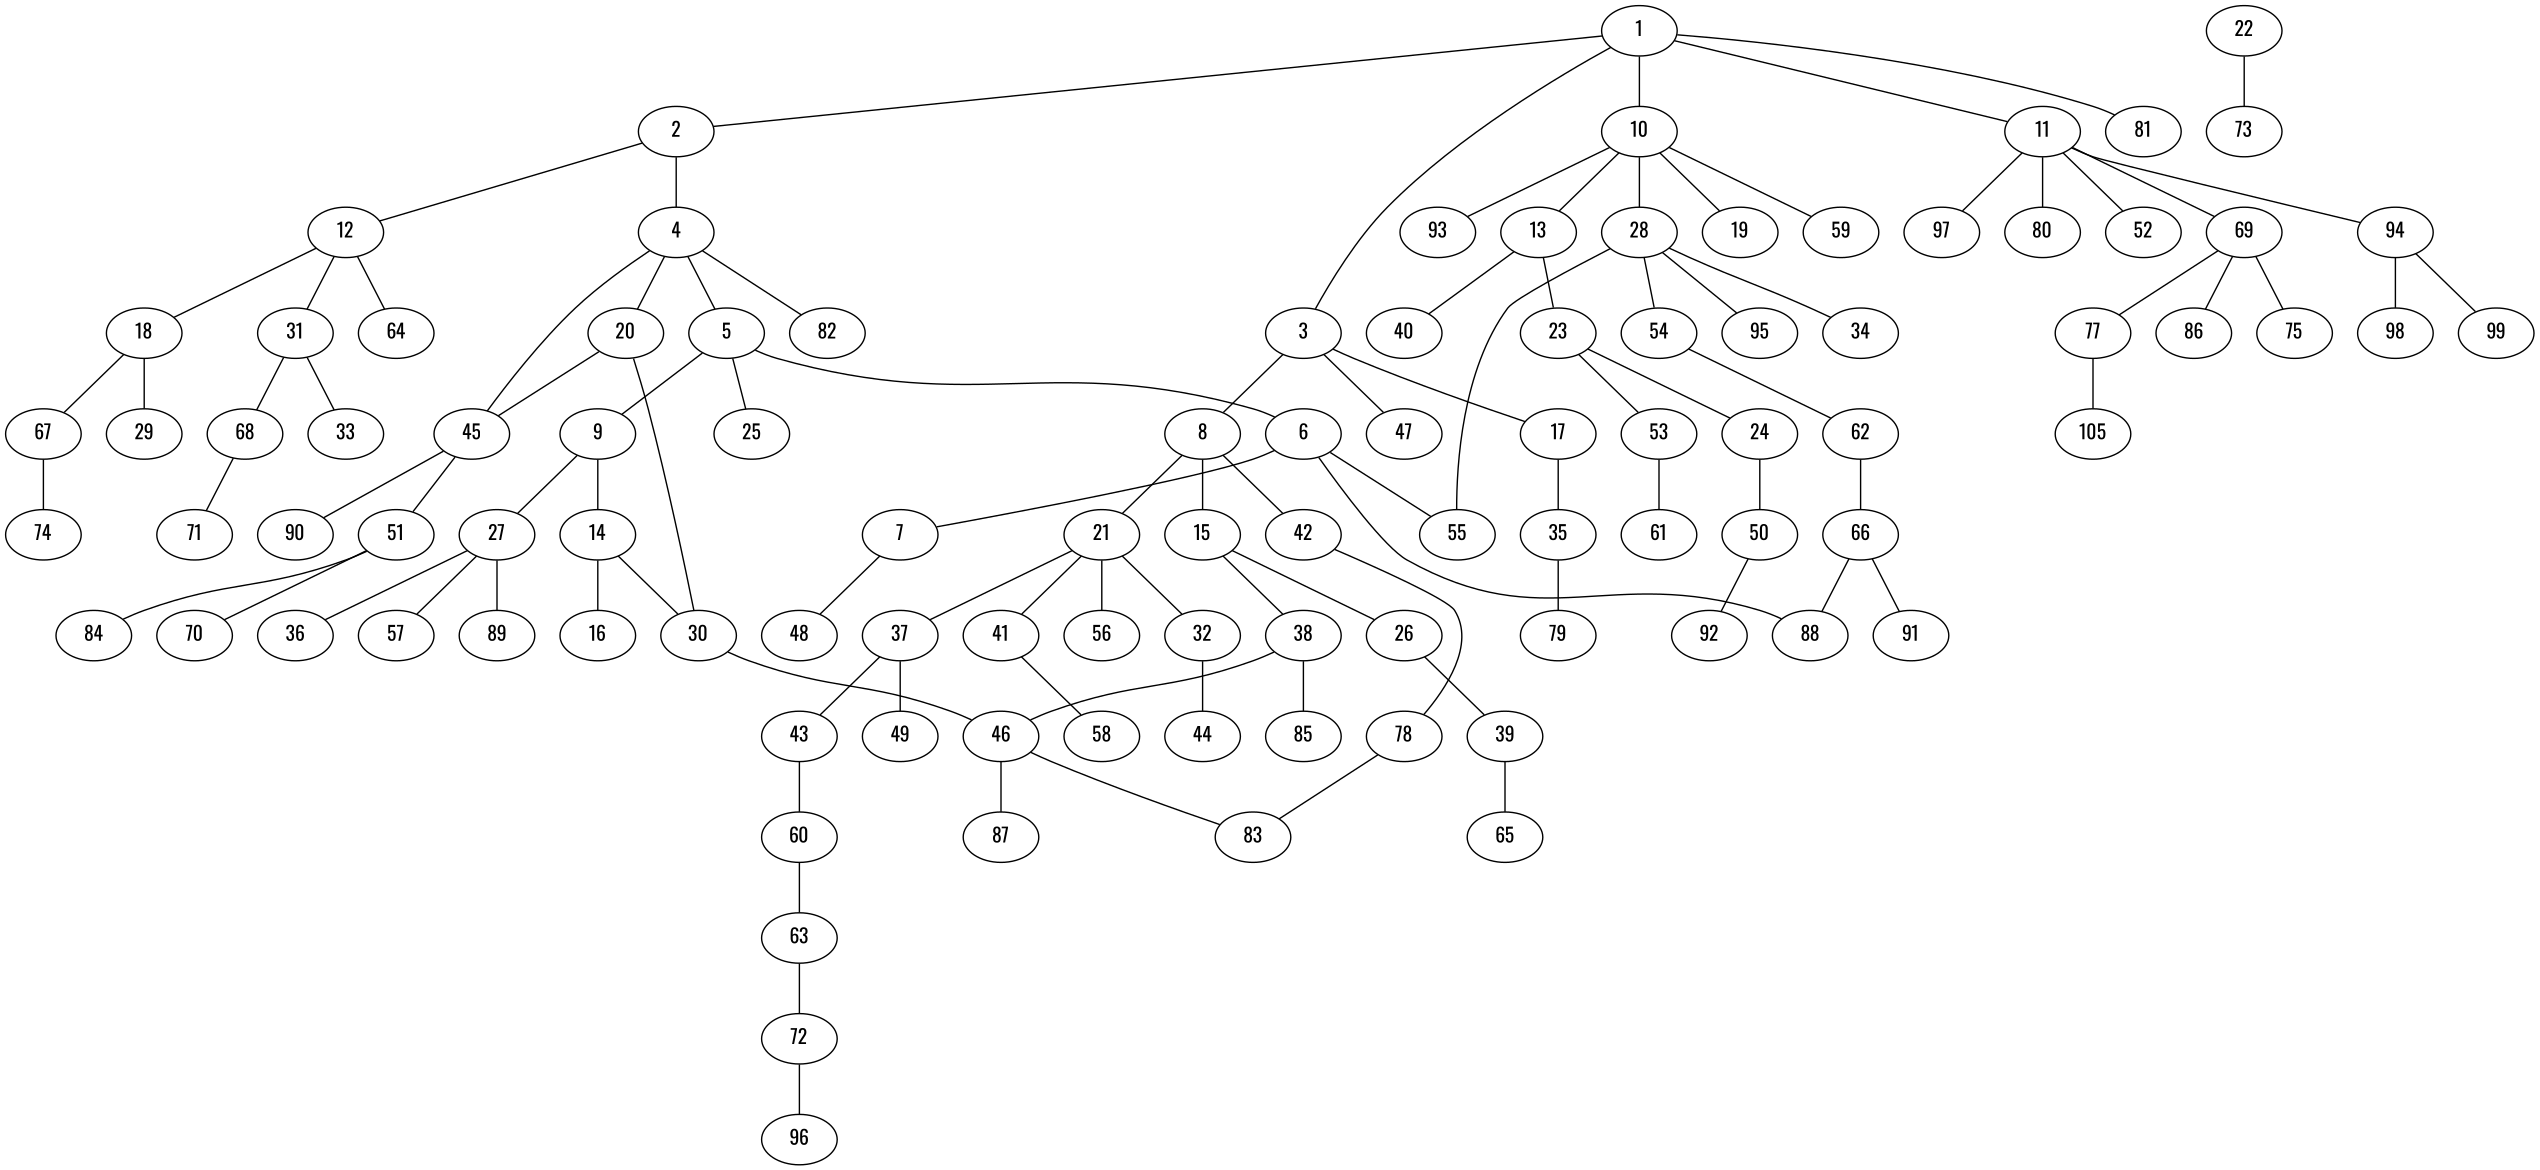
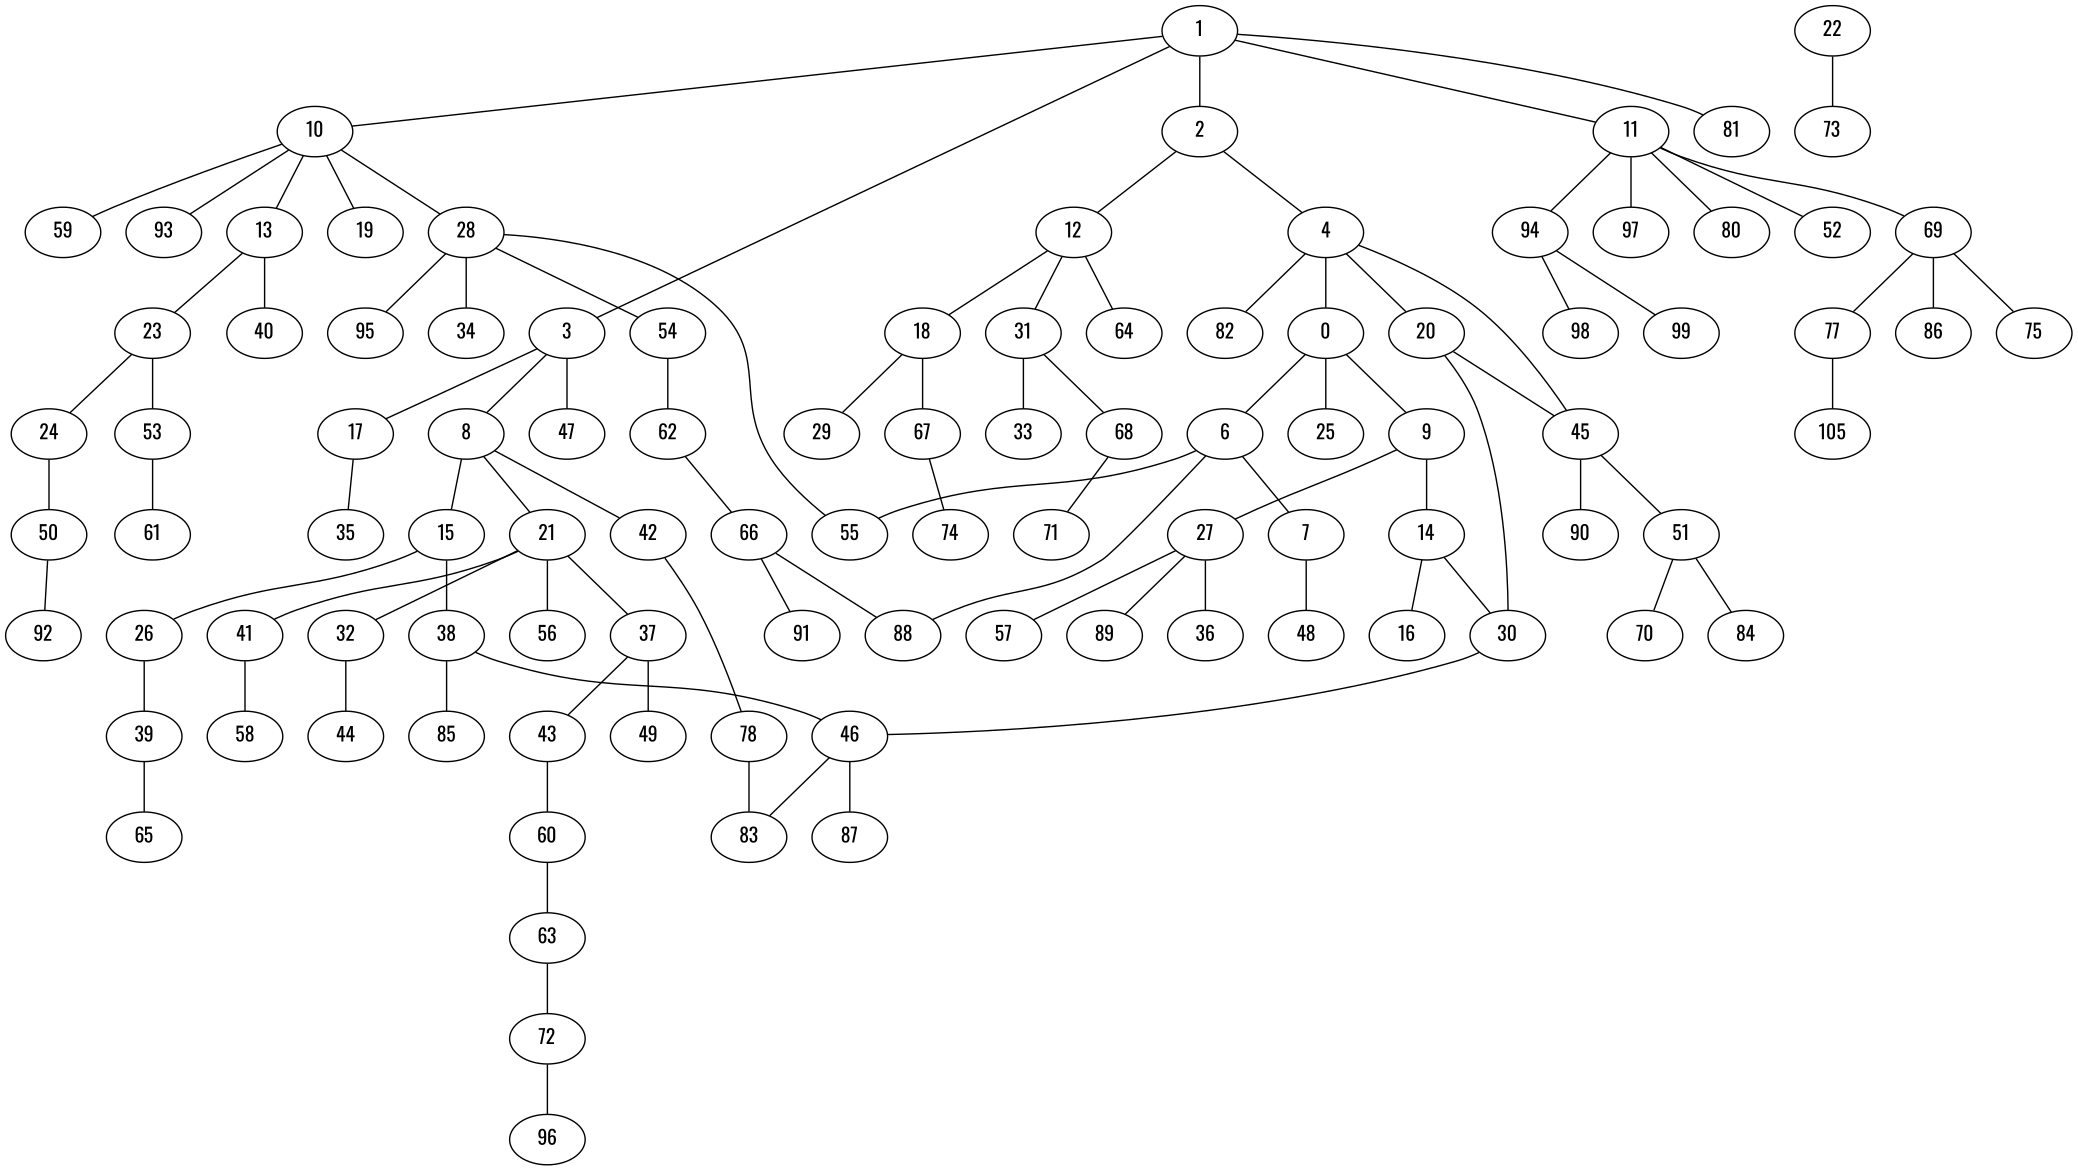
node "5": label "5" -> "0"
node "79": removed
